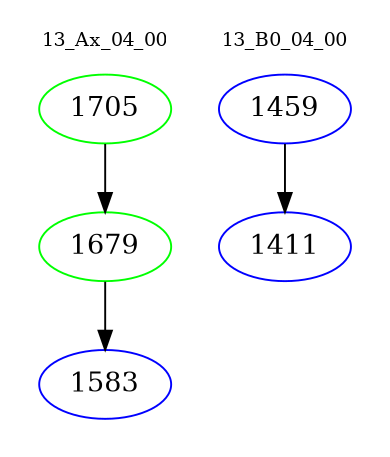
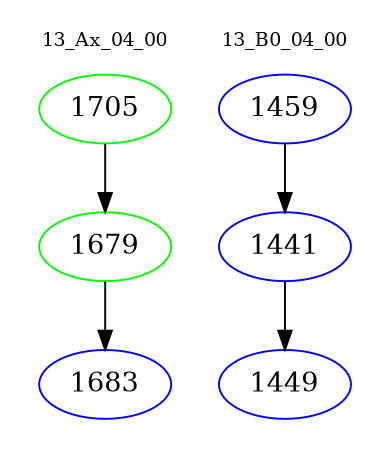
node "1411": label "1411" -> "1441"
node "1583": label "1583" -> "1683"
node "1449": added
